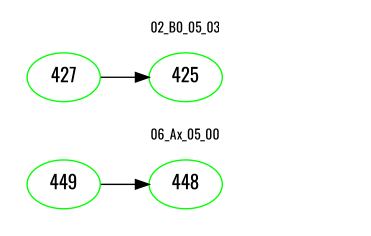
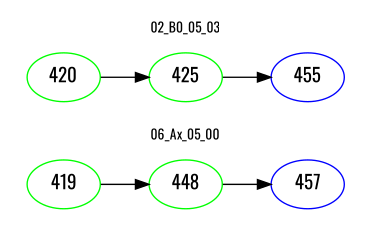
node "427": label "427" -> "420"
node "455": added
node "449": label "449" -> "419"
node "457": added
